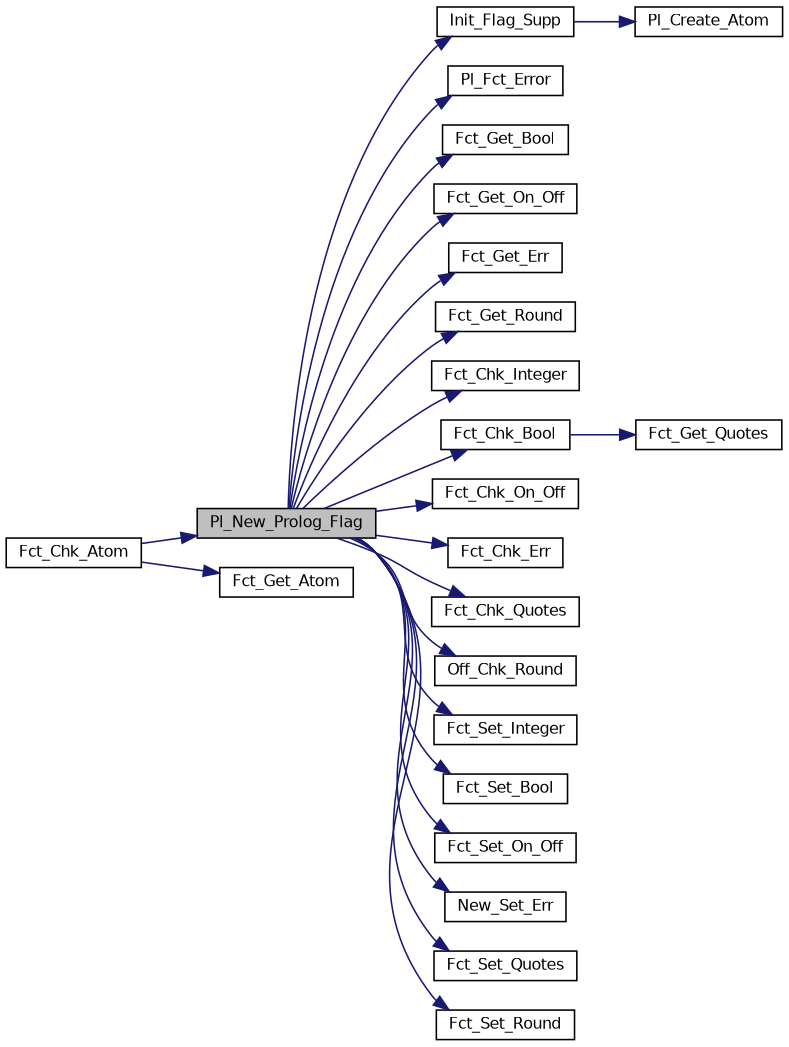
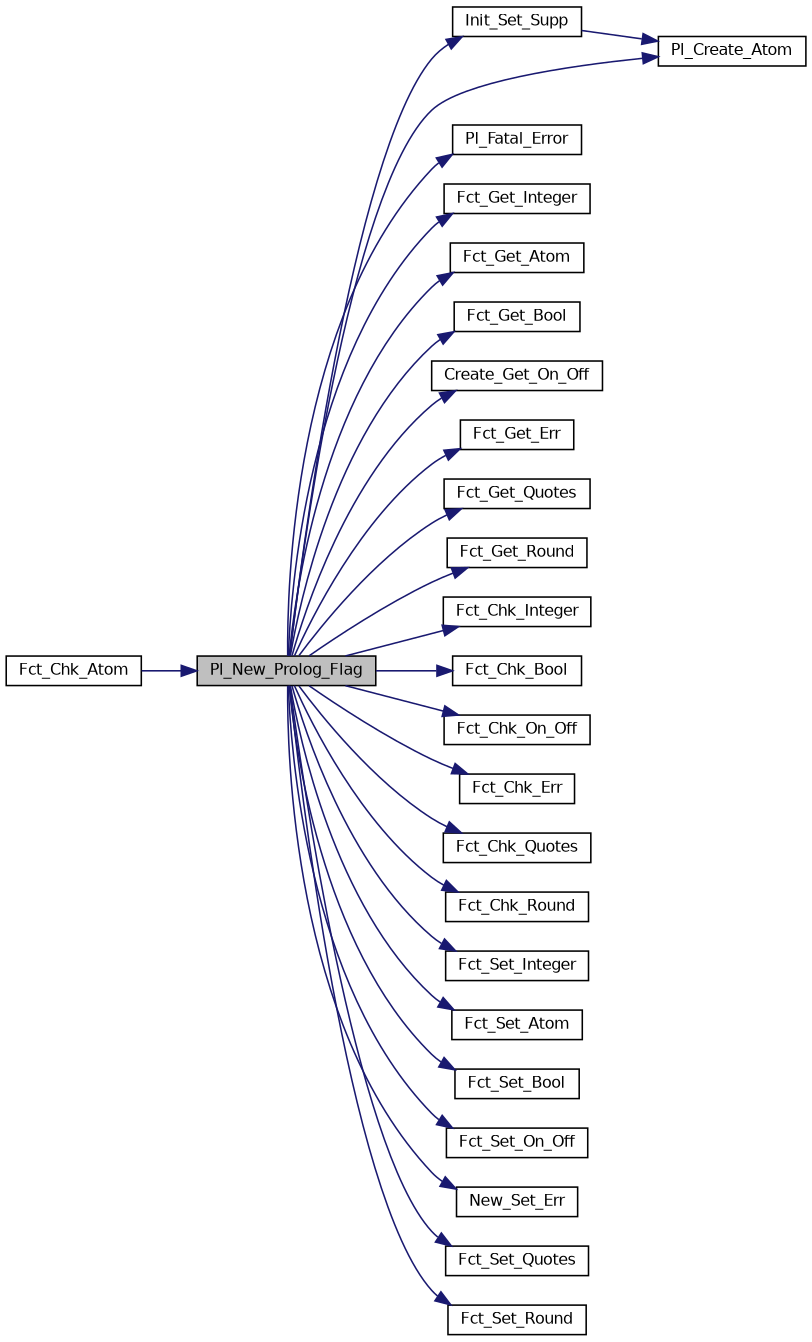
node "Init_Flag_Supp": label "Init_Flag_Supp" -> "Init_Set_Supp"
node "Pl_Fct_Error": label "Pl_Fct_Error" -> "Pl_Fatal_Error"
edge "Pl_New_Prolog_Flag" -> "Pl_Create_Atom": added
node "Fct_Get_On_Off": label "Fct_Get_On_Off" -> "Create_Get_On_Off"
node "Fct_Get_Integer": added
edge "Fct_Chk_Bool" -> "Fct_Get_Quotes": now "Pl_New_Prolog_Flag" -> "Fct_Get_Quotes"
edge "Fct_Chk_Atom" -> "Fct_Get_Atom": now "Pl_New_Prolog_Flag" -> "Fct_Get_Atom"
node "Off_Chk_Round": label "Off_Chk_Round" -> "Fct_Chk_Round"
node "Fct_Set_Atom": added
